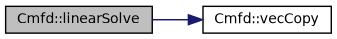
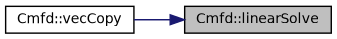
edge "Cmfd::linearSolve" -> "Cmfd::vecCopy": reversed
